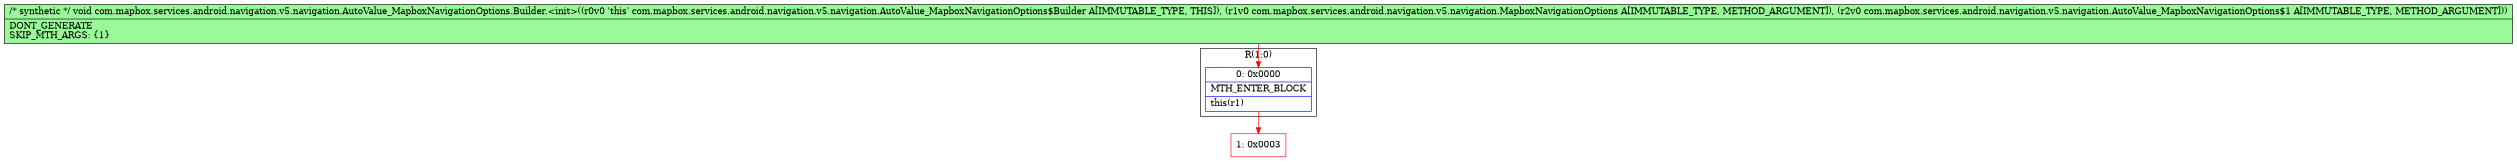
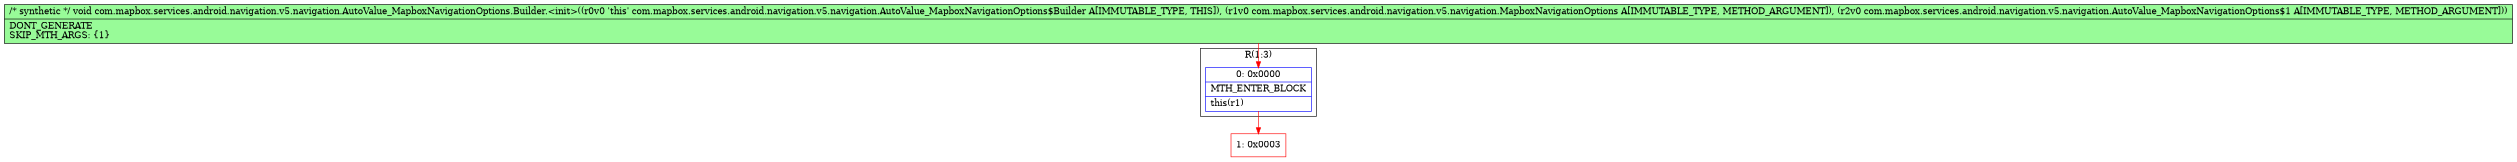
cluster "R(1:0)": label "R(1:0)" -> "R(1:3)"
